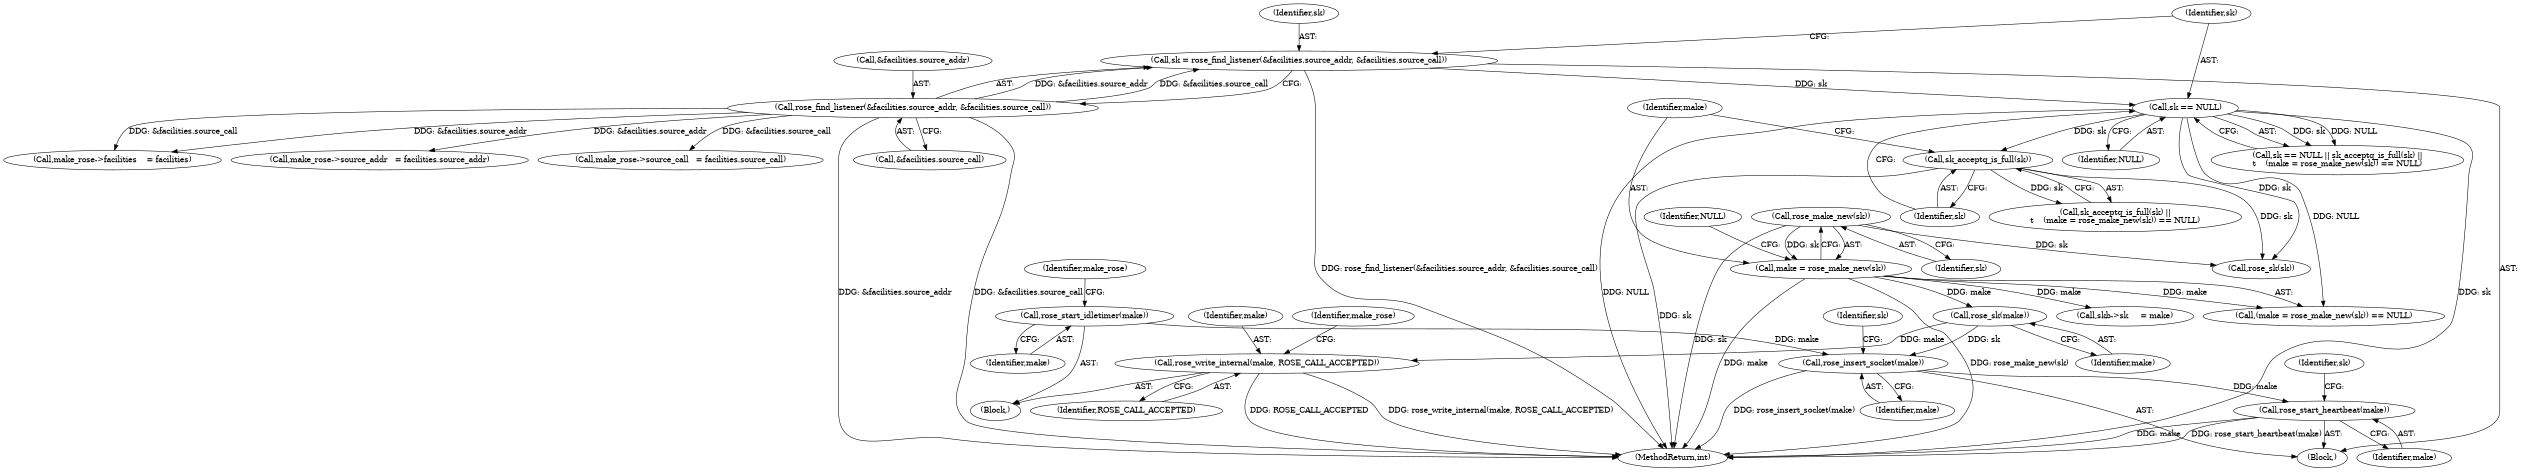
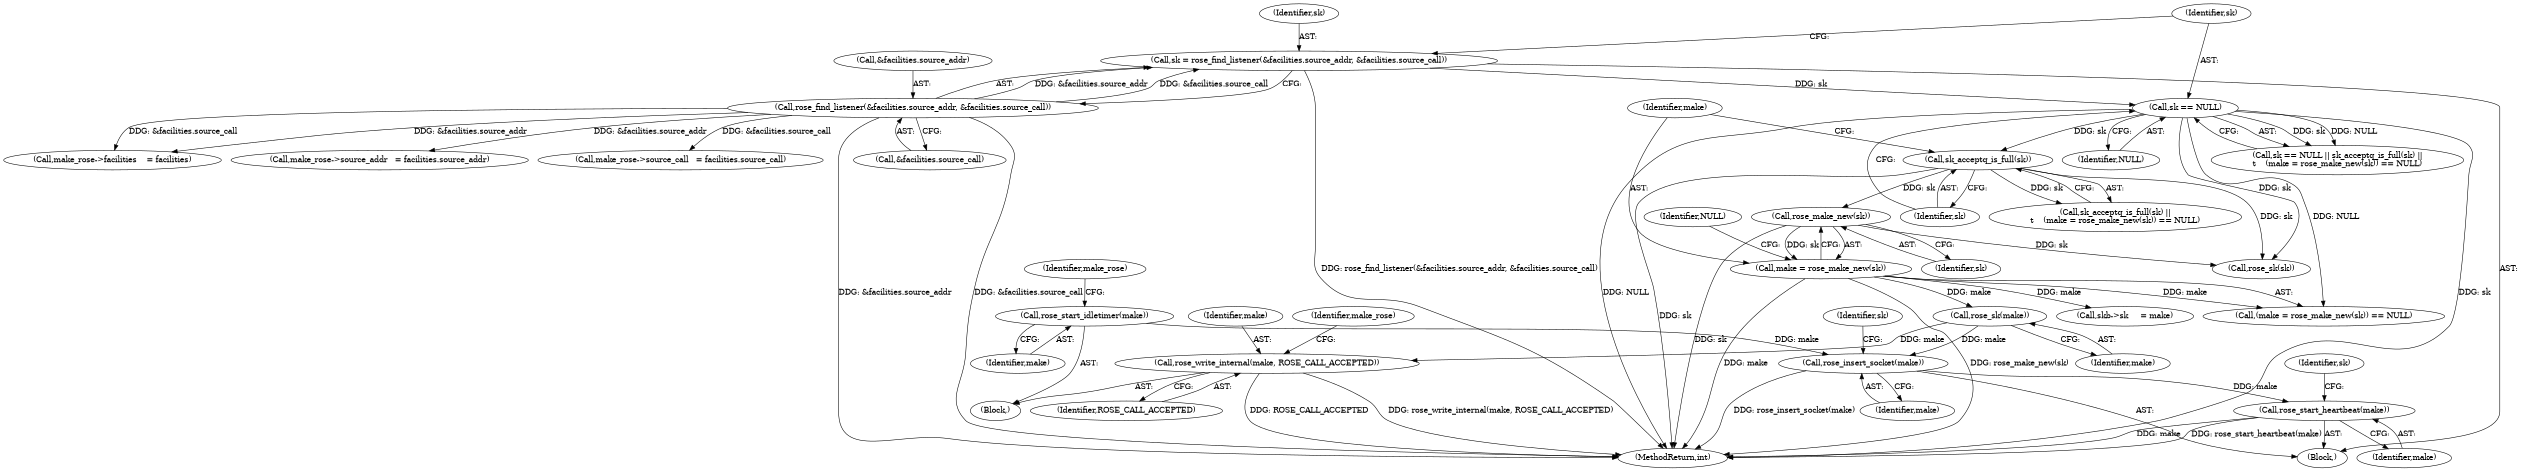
edge "(Call,sk_acceptq_is_full(sk))" -> "(Call,rose_make_new(sk))": added, label "DDG: sk"
edge "(Call,rose_sk(make))" -> "(Call,rose_insert_socket(make))": label "DDG: sk" -> "DDG: make"
